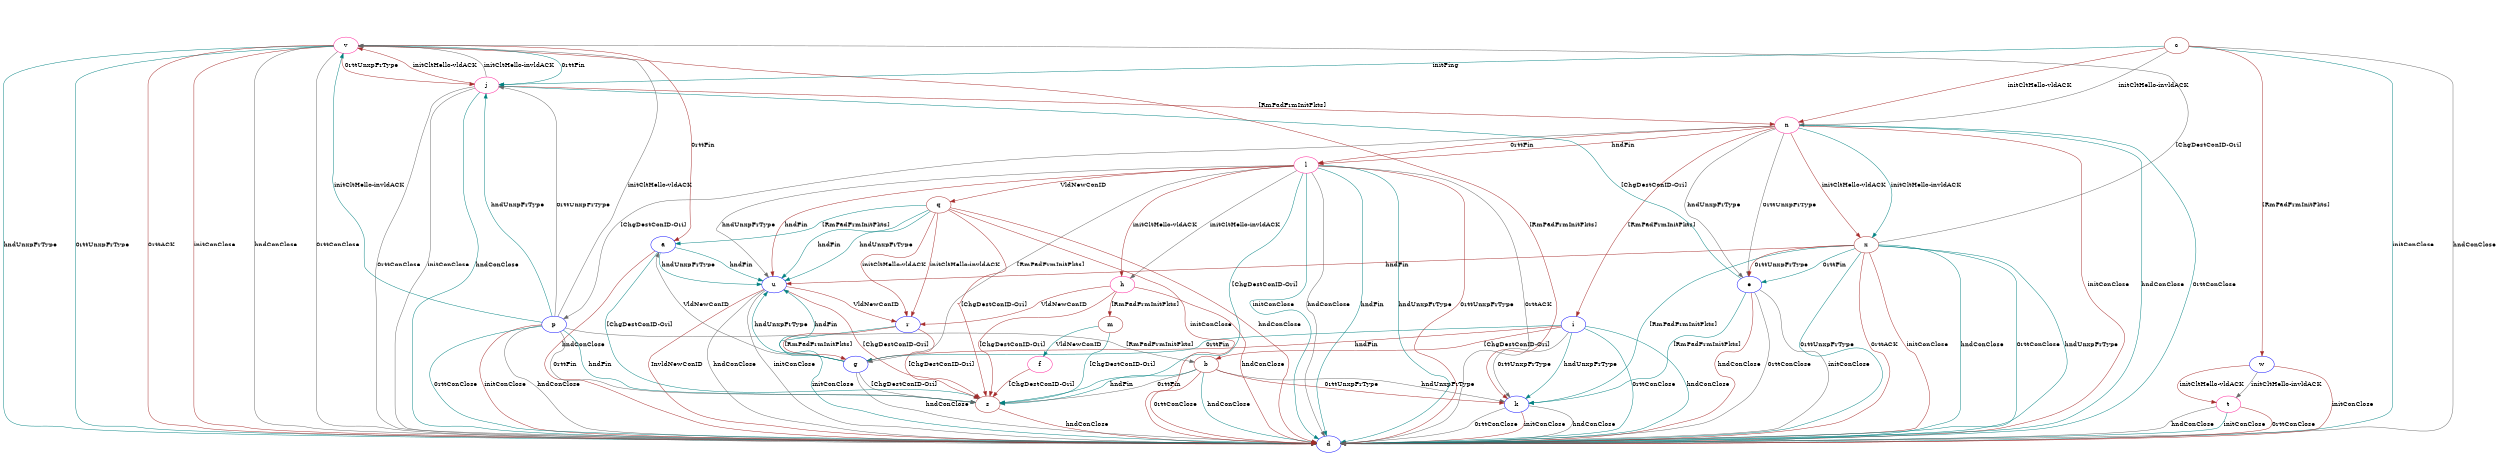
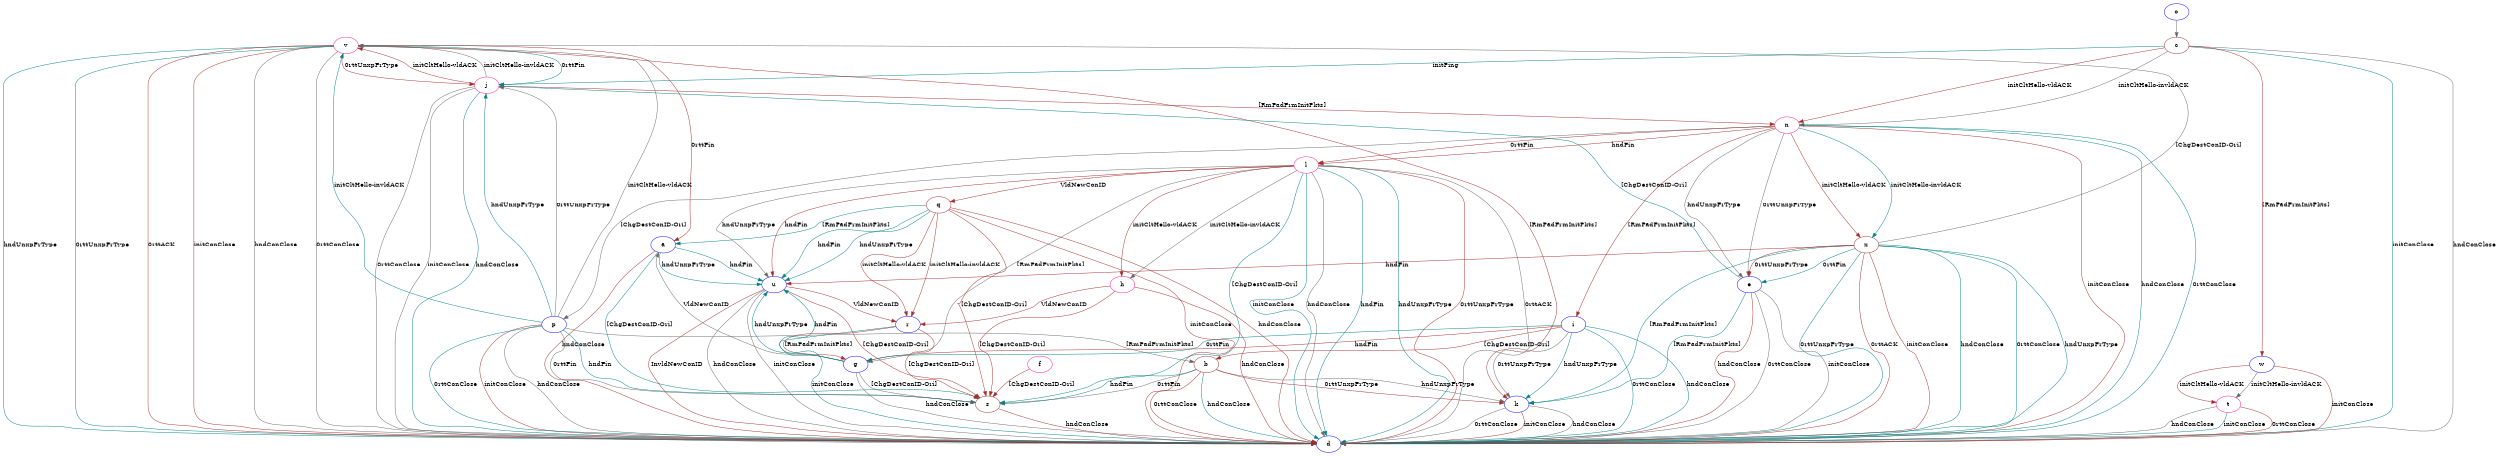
node "o": added
node "m": removed
